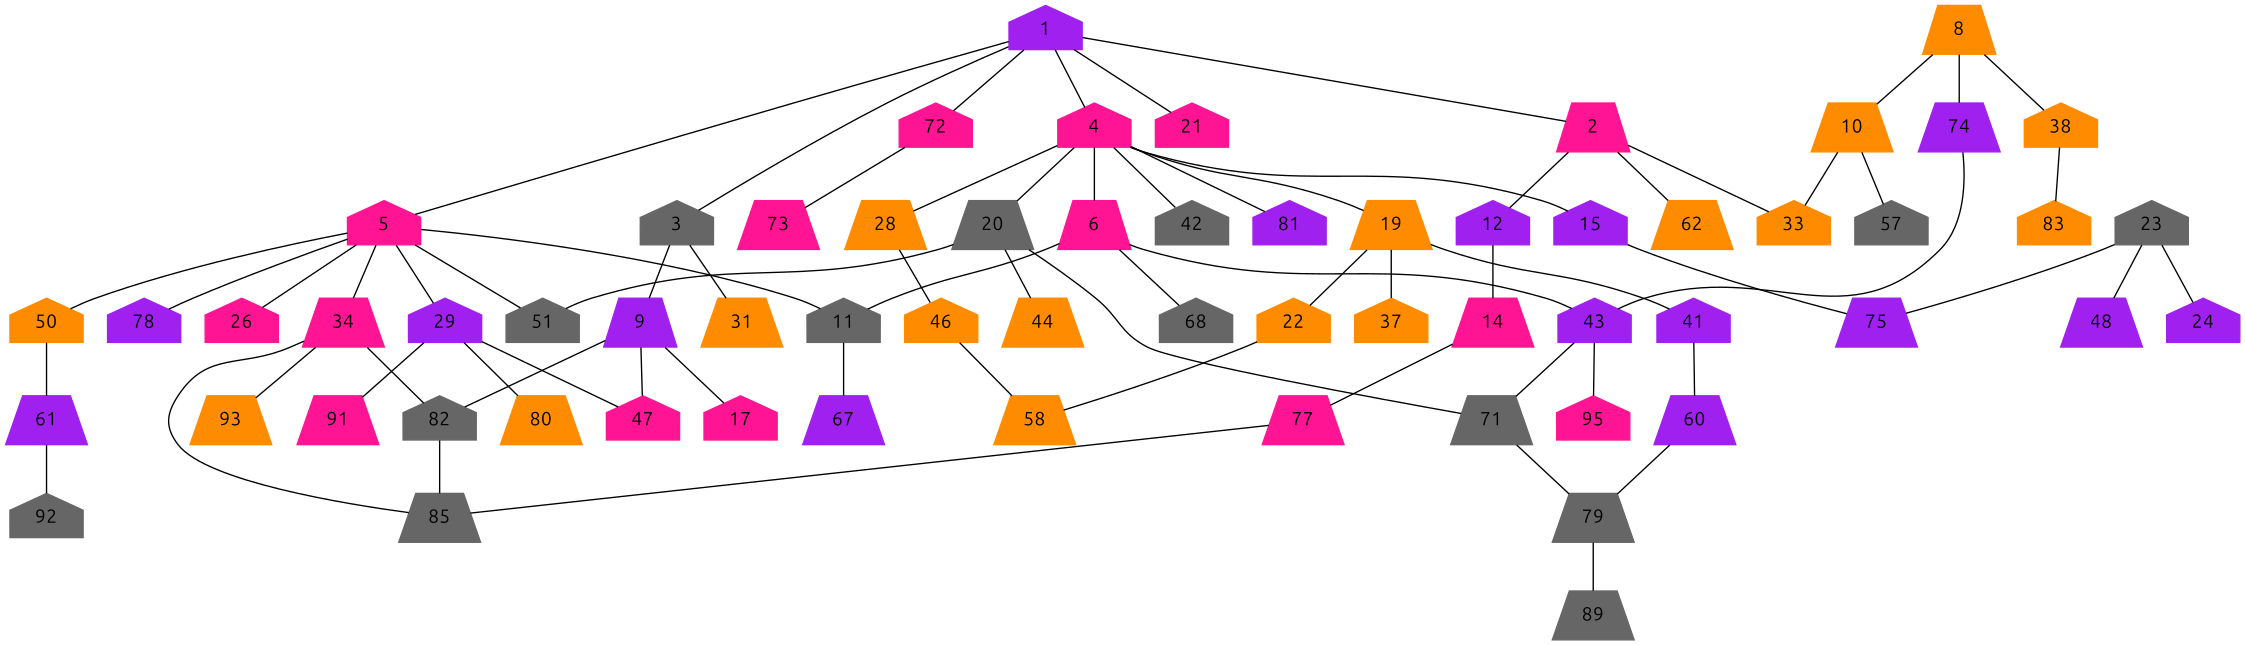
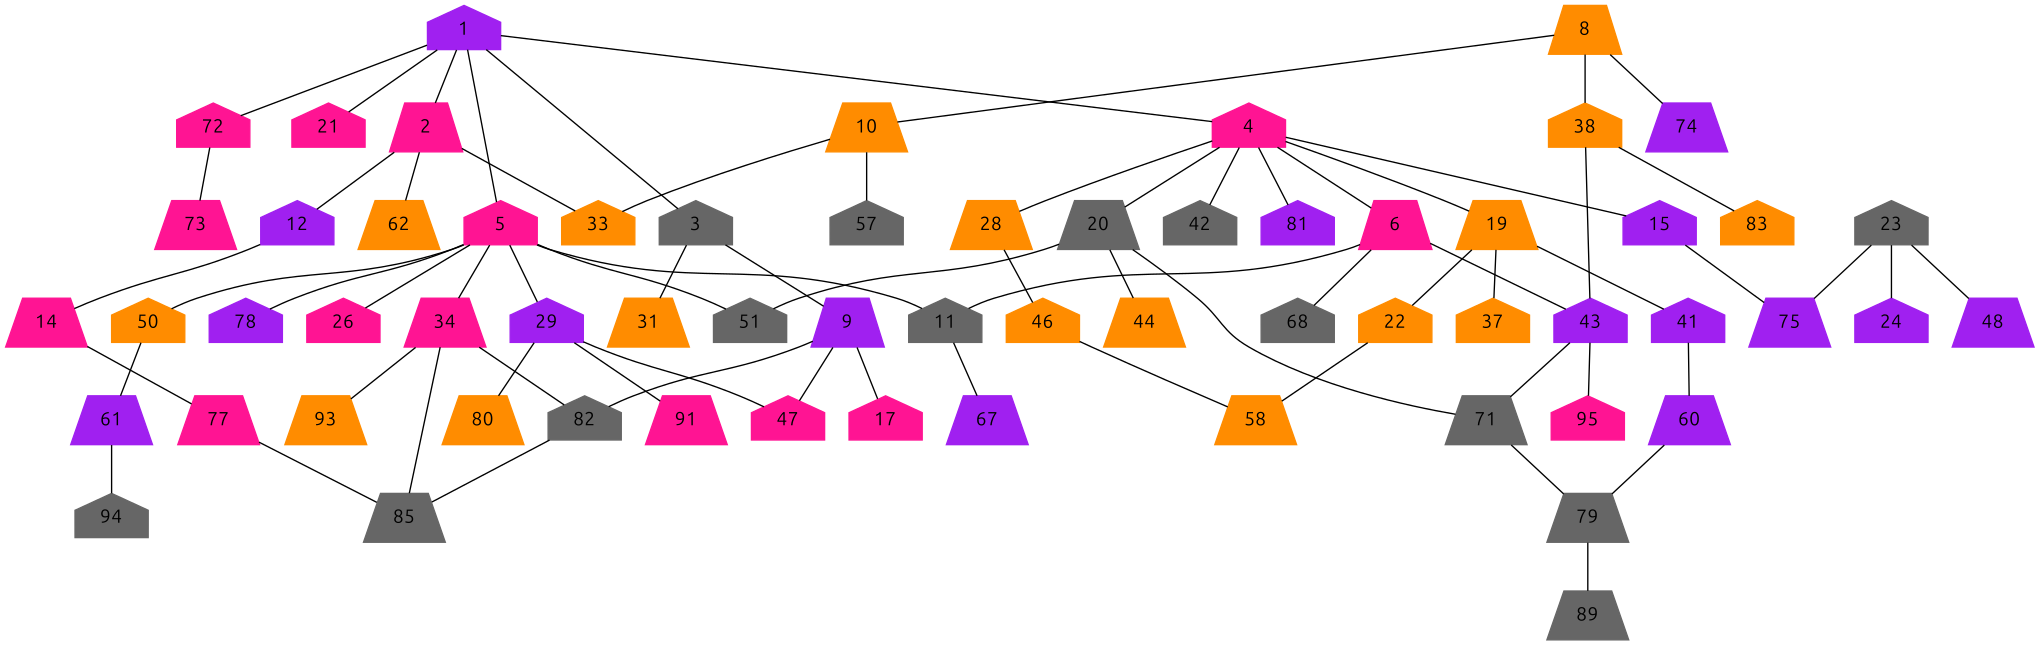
edge "74" -- "43": now "38" -- "43"
node "92": label "92" -> "94"
